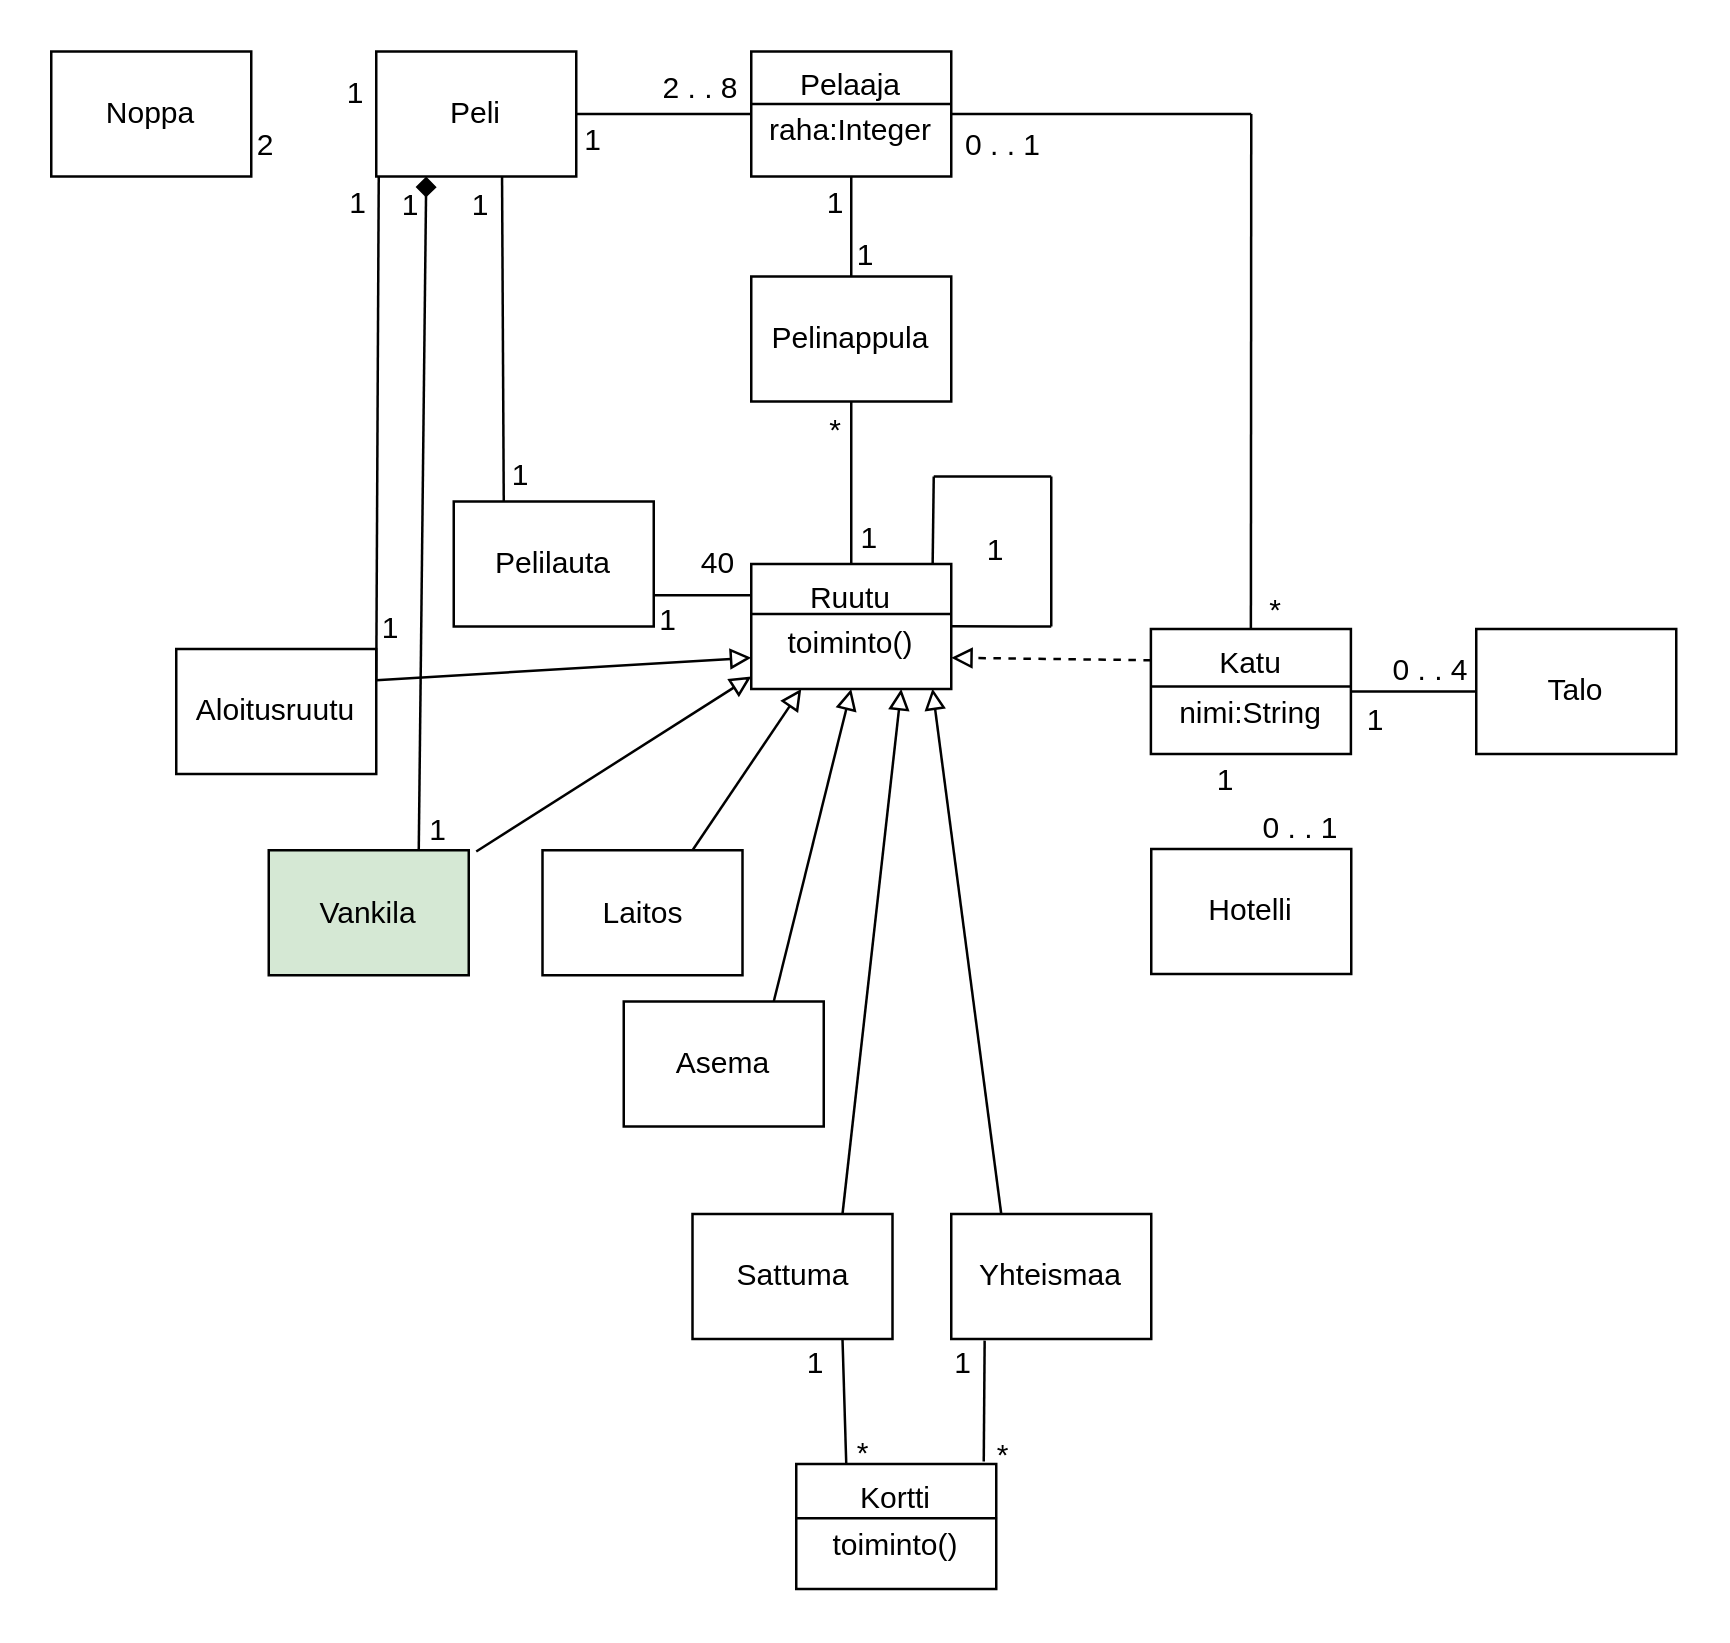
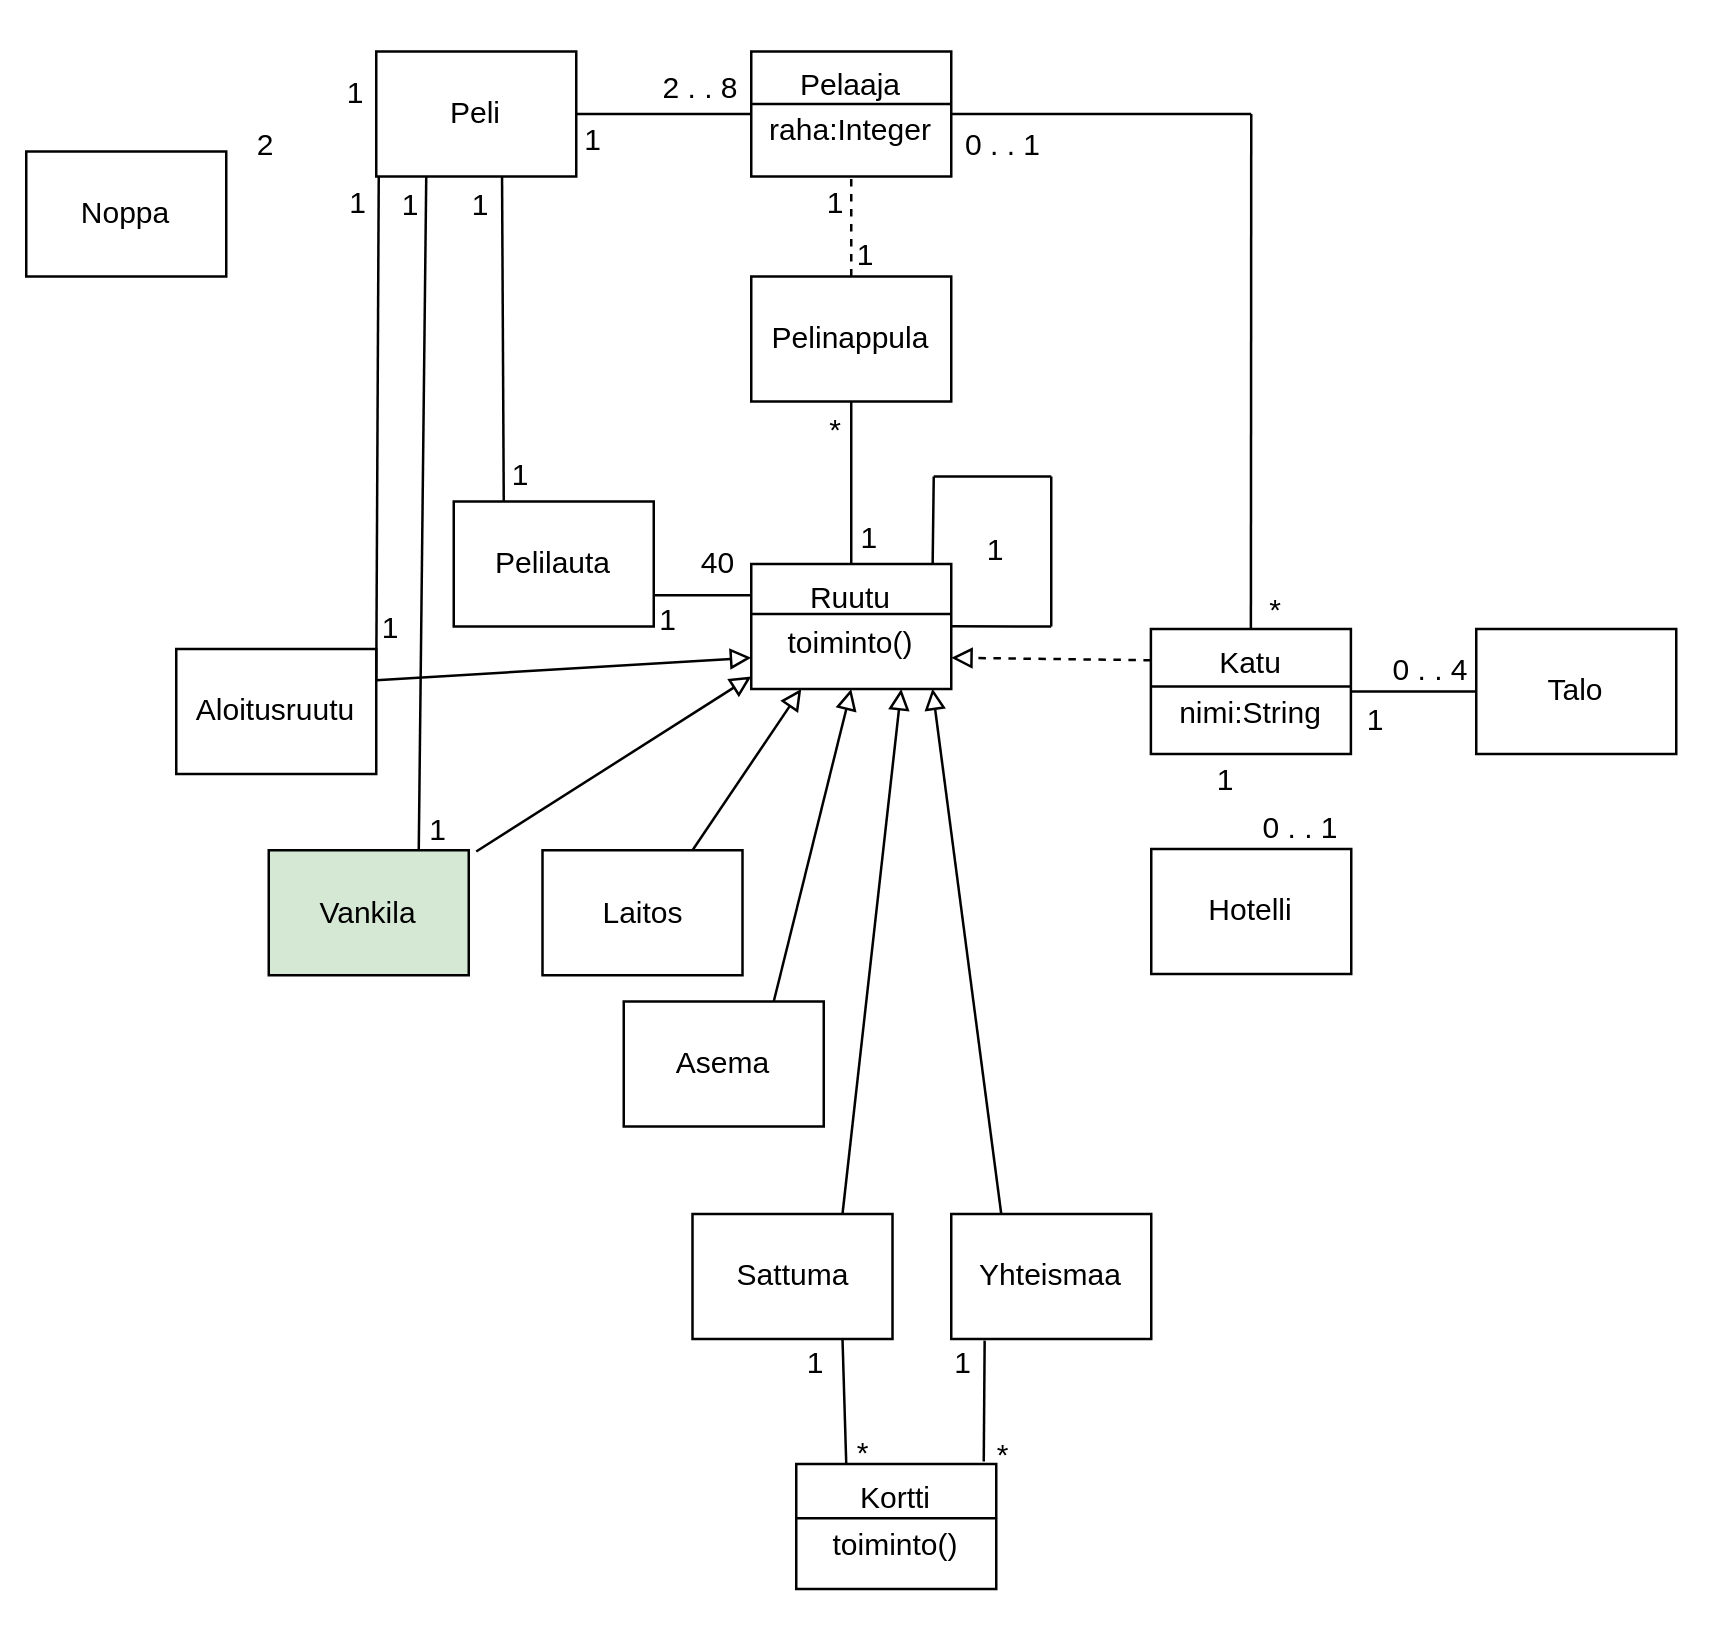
node "Noppa": moved (151, 114) -> (126, 214)
edge "Vankila" -> "Peli": arrowhead diamond -> none
edge "Pelaaja raha:Integer" -- "Pelinappula": style solid -> dashed
